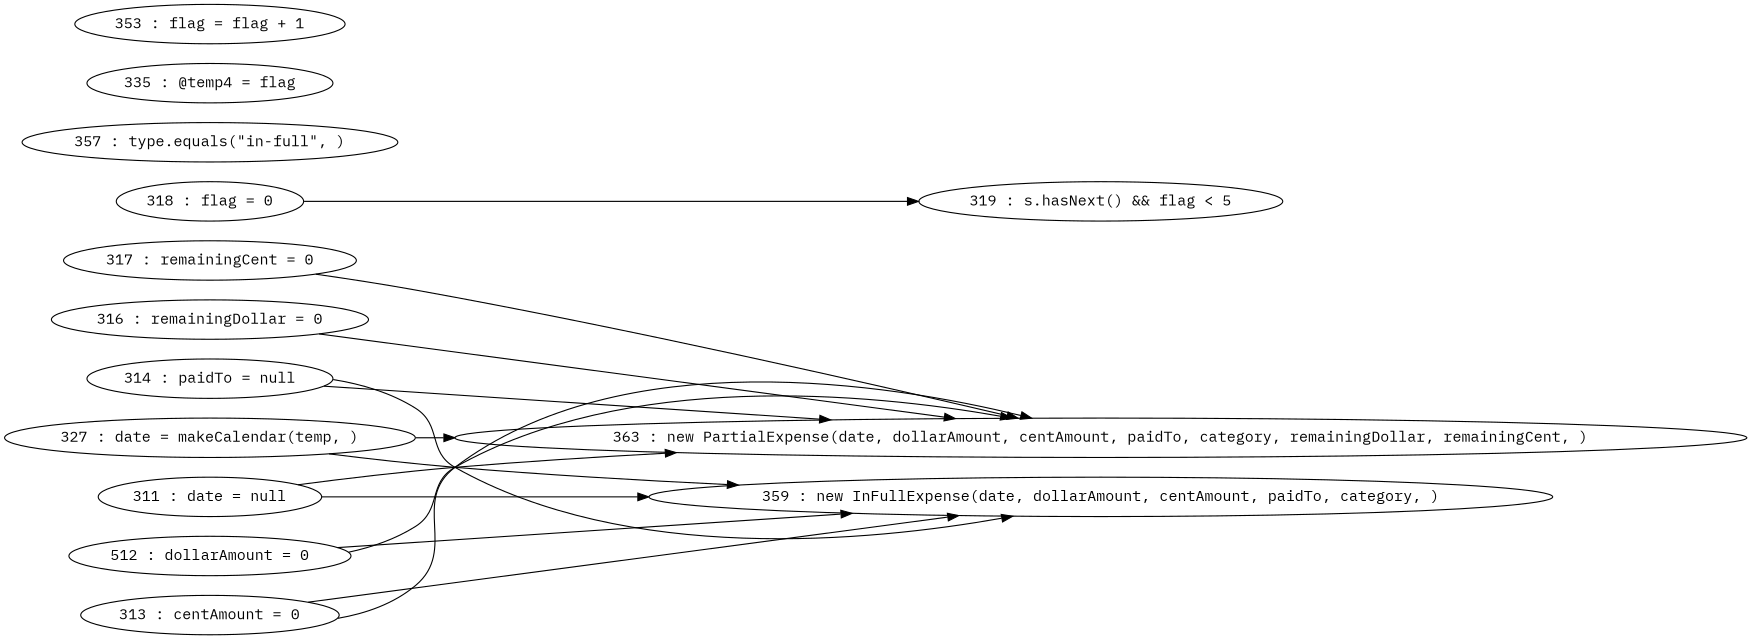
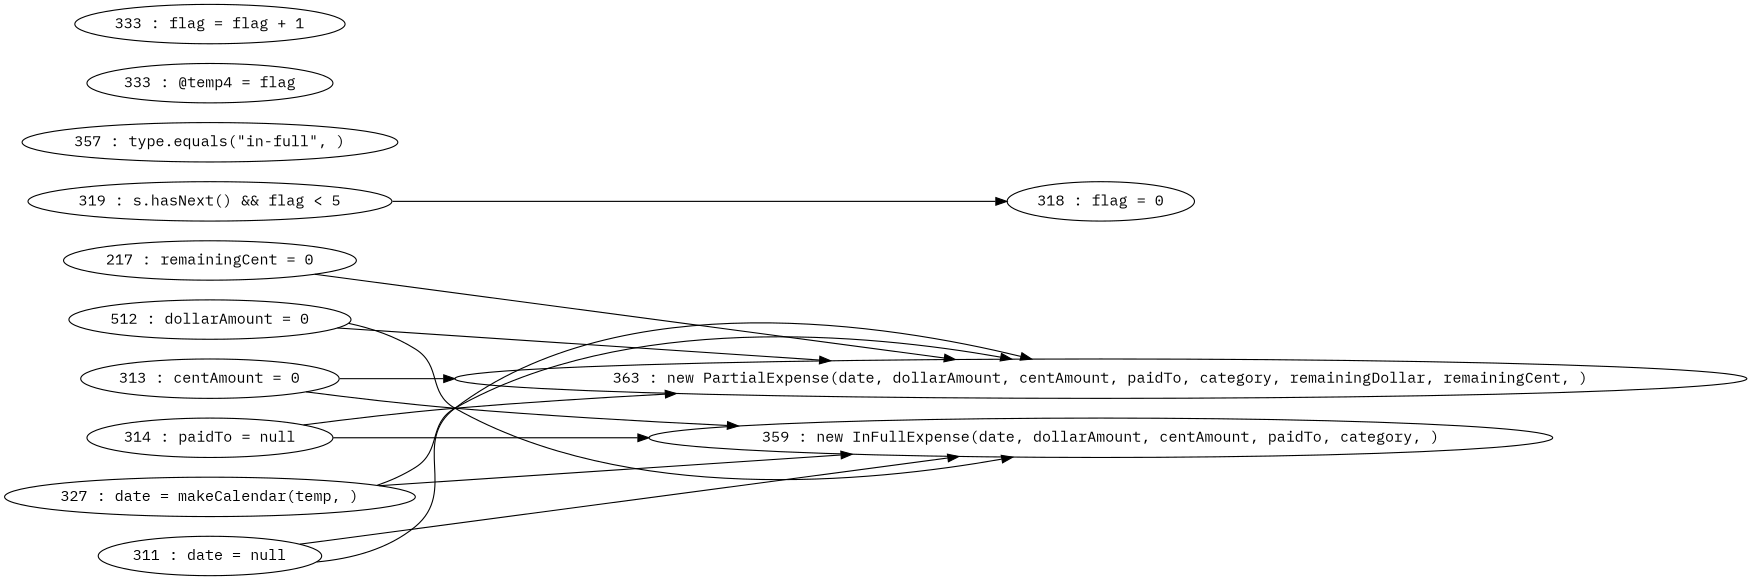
node "353 : flag = flag + 1": label "353 : flag = flag + 1" -> "333 : flag = flag + 1"
node "335 : @temp4 = flag": label "335 : @temp4 = flag" -> "333 : @temp4 = flag"
edge "318 : flag = 0" -> "319 : s.hasNext() && flag < 5": reversed
node "317 : remainingCent = 0": label "317 : remainingCent = 0" -> "217 : remainingCent = 0"
node "316 : remainingDollar = 0": removed
